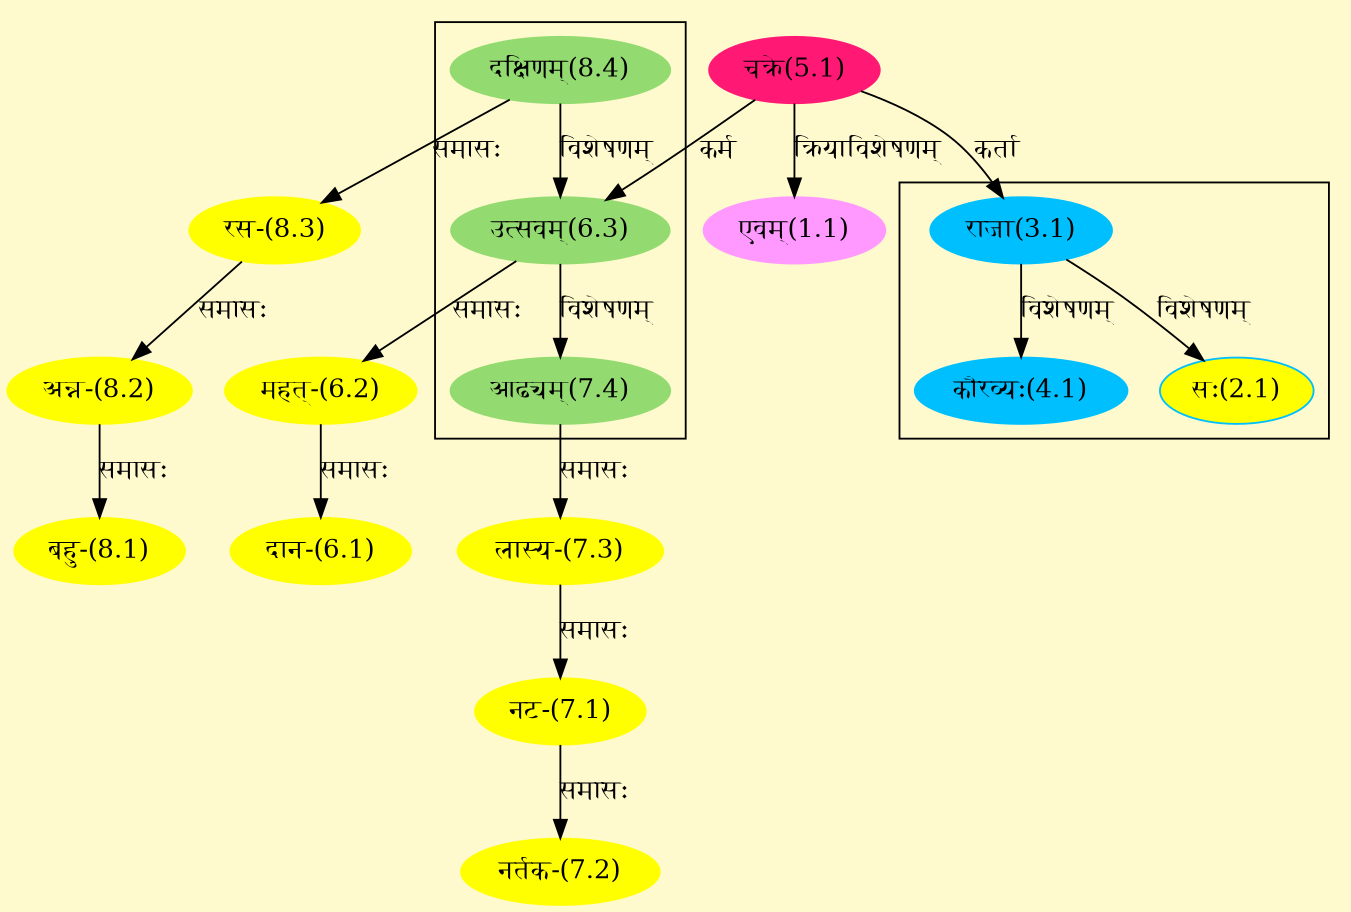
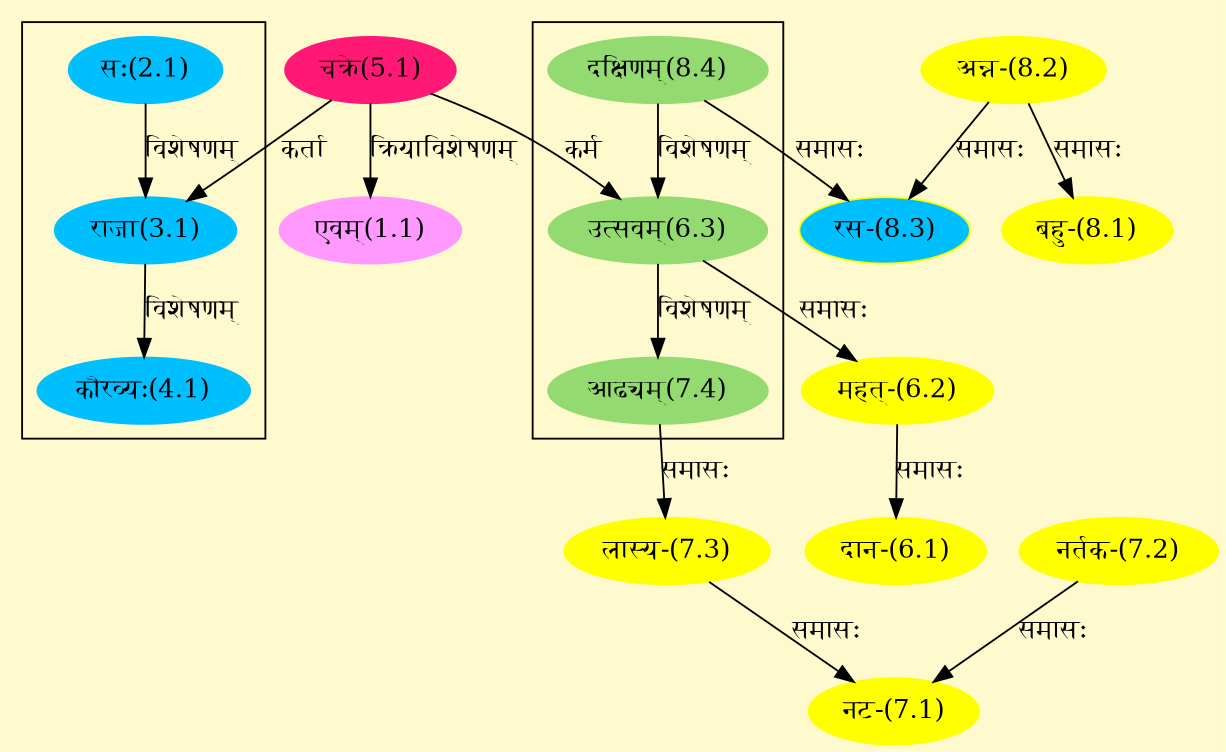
node "रस-(8.3)": fillcolor #ffff00 -> #00bfff
edge "राजा(3.1)" -> "सः(2.1)": reversed
edge "रस-(8.3)" -> "अन्न-(8.2)": reversed
node "सः(2.1)": fillcolor #ffff00 -> #00bfff
edge "नट-(7.1)" -> "नर्तक-(7.2)": reversed
